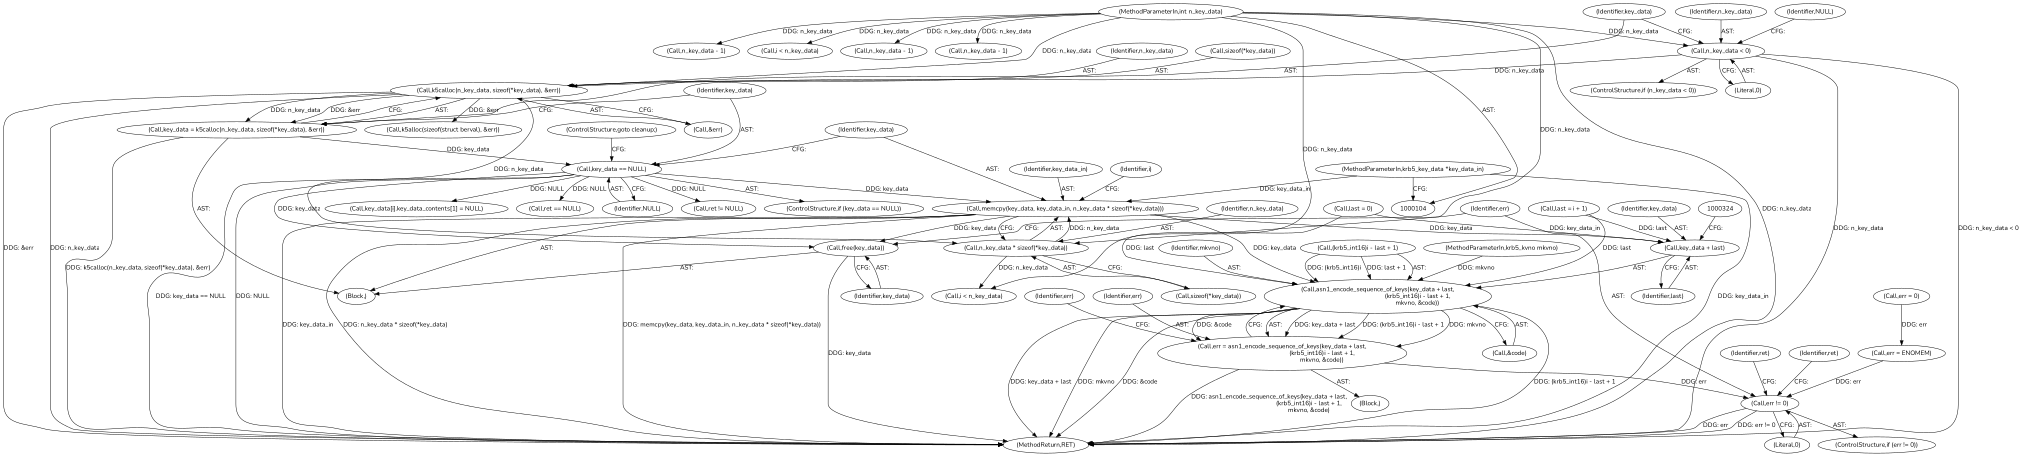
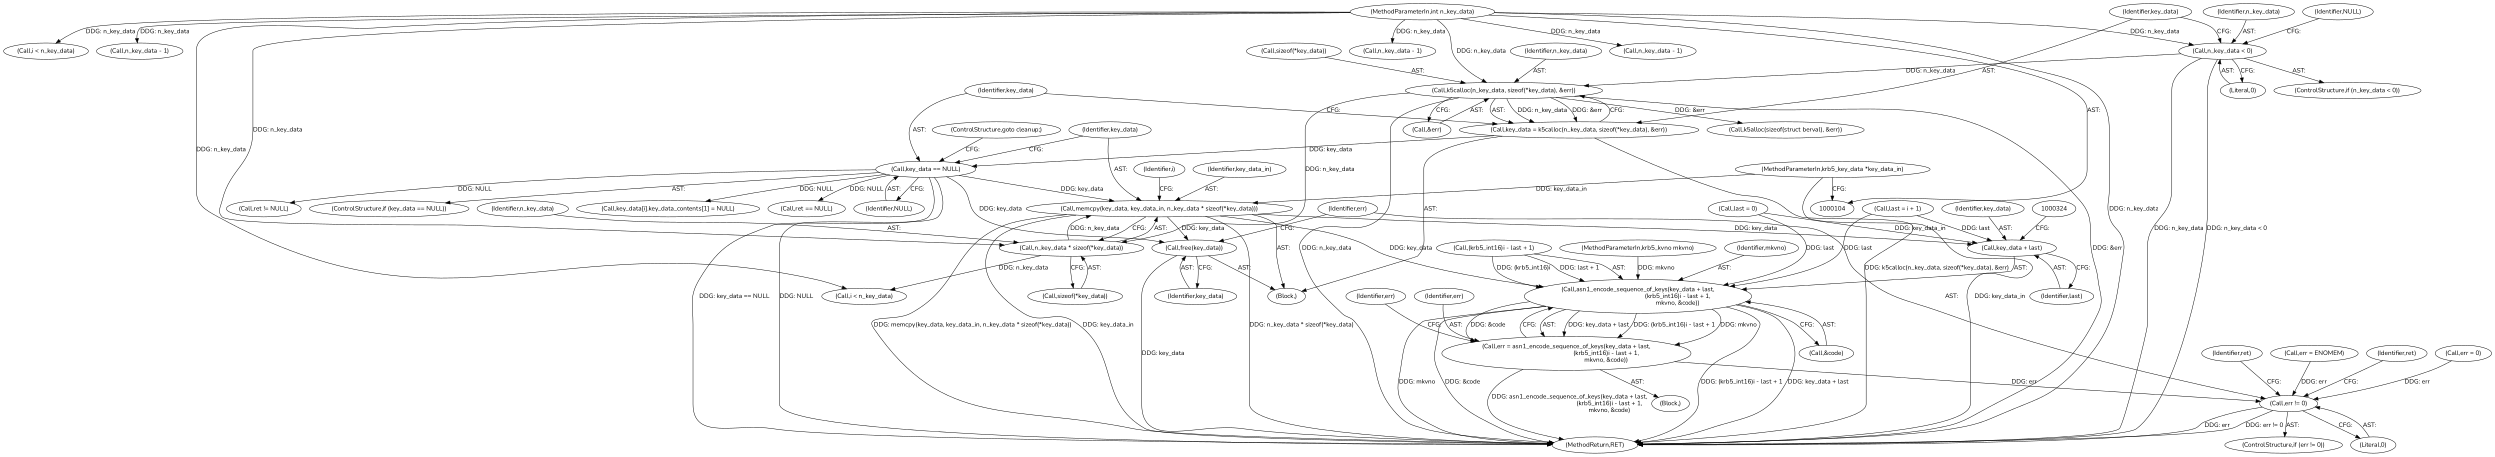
edge "(Call,err = 0)" -> "(Call,err = ENOMEM)": now "(Call,err = 0)" -> "(Call,err != 0)"
